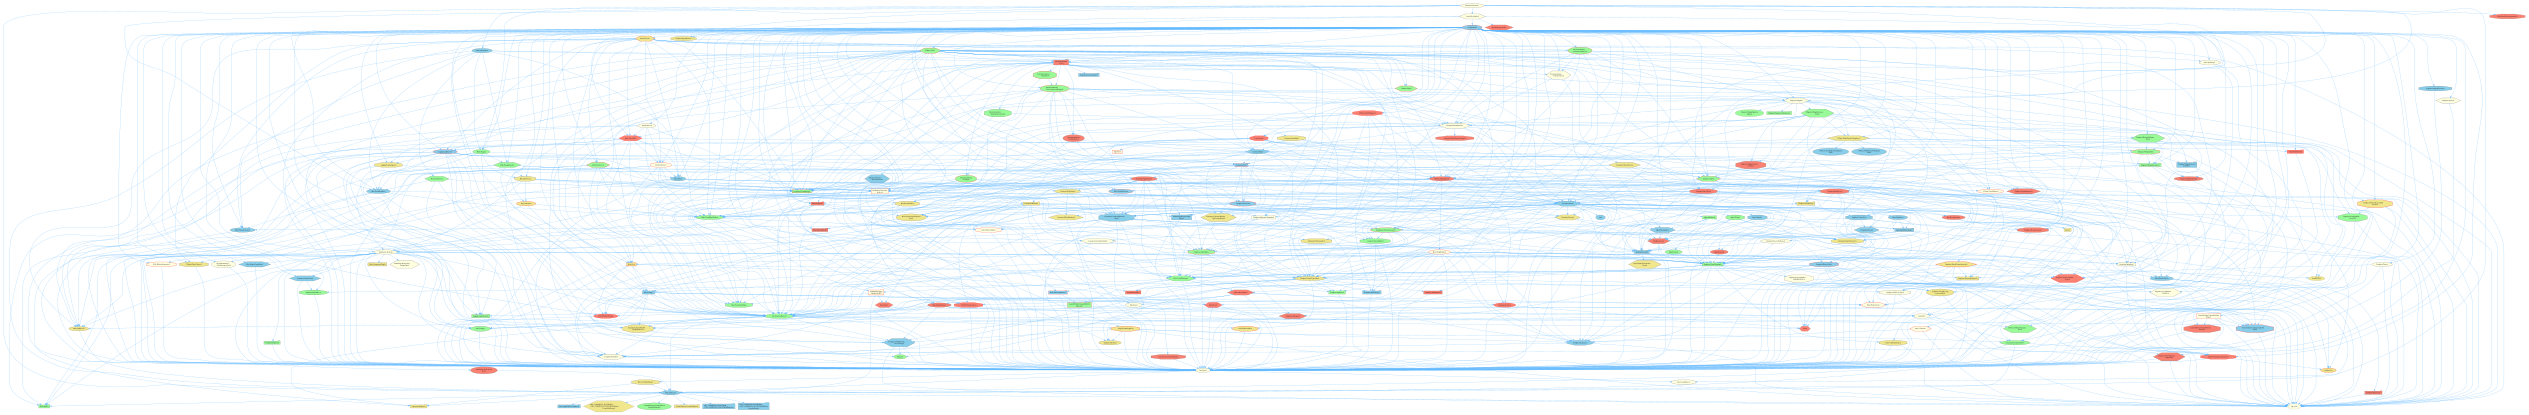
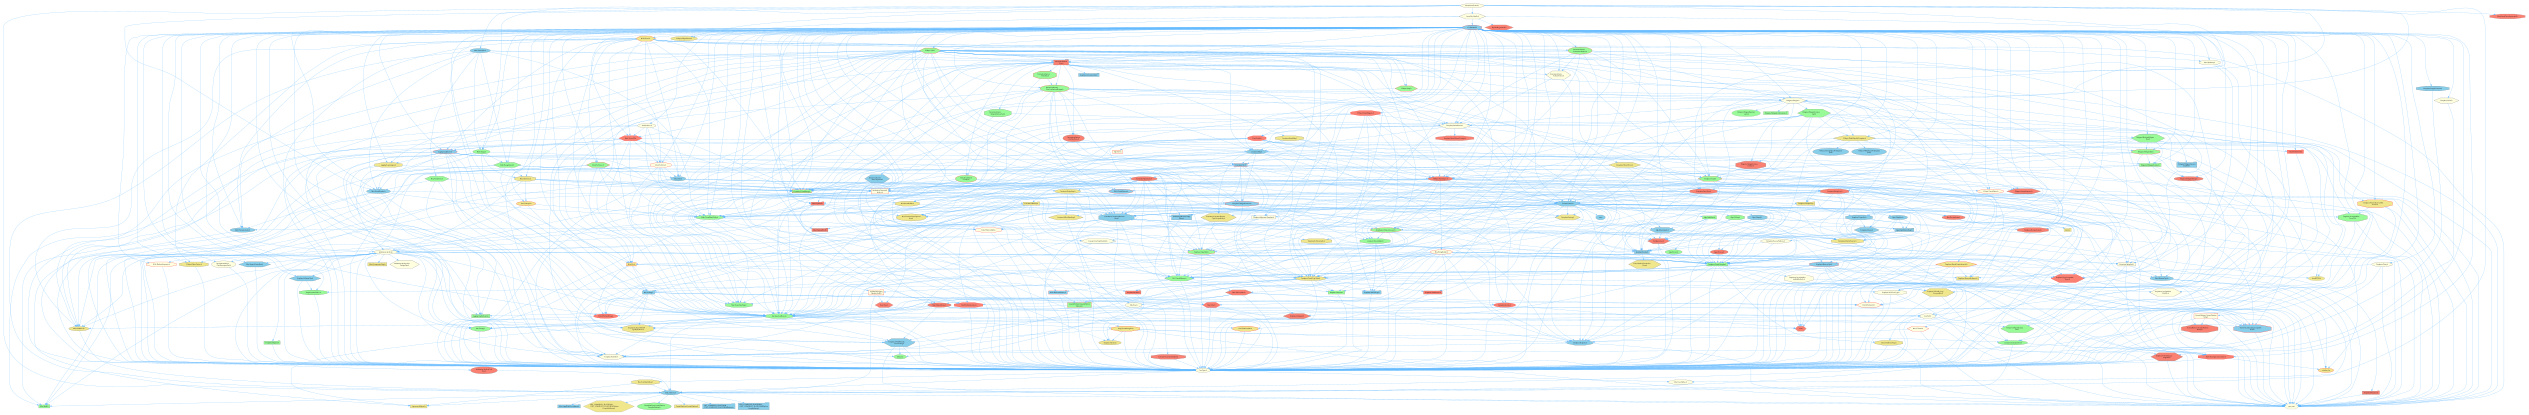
node "Templates/Function.h": label "Templates/Function.h" -> "Templates/DelegateInstances.h"
node "Templates/IsTriviallyCopy Constructible.h": shape ellipse -> hexagon
